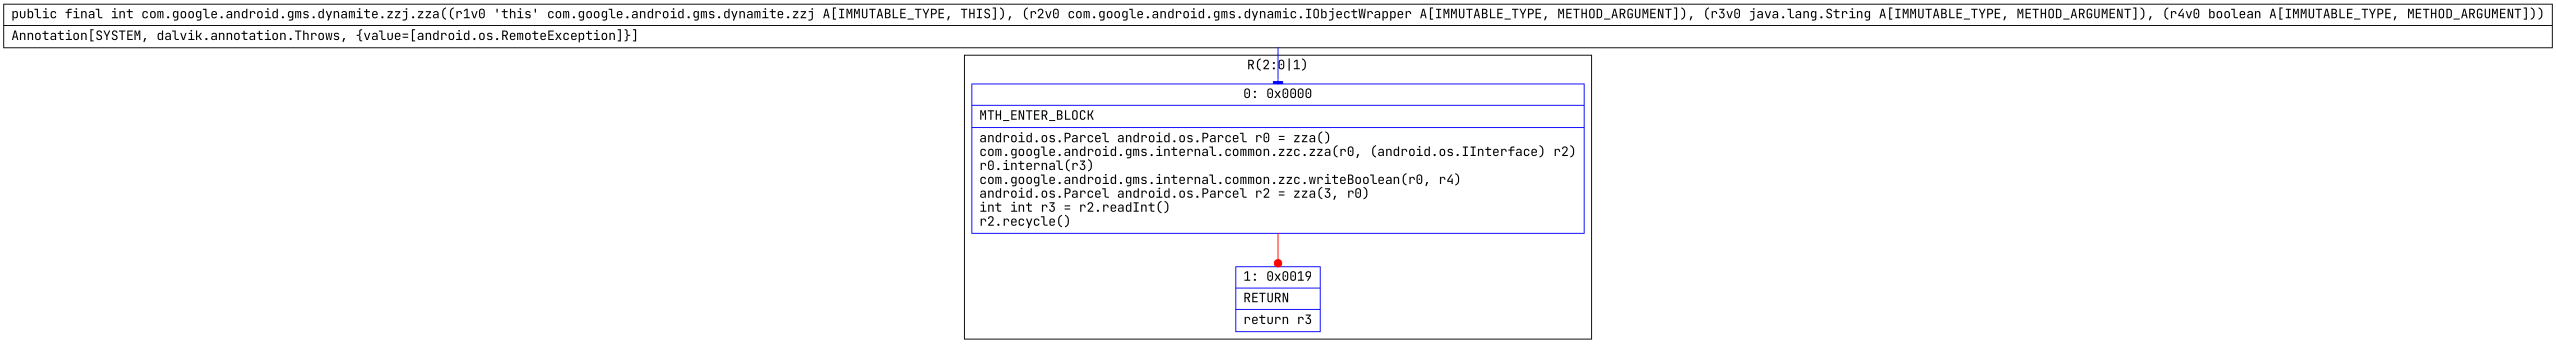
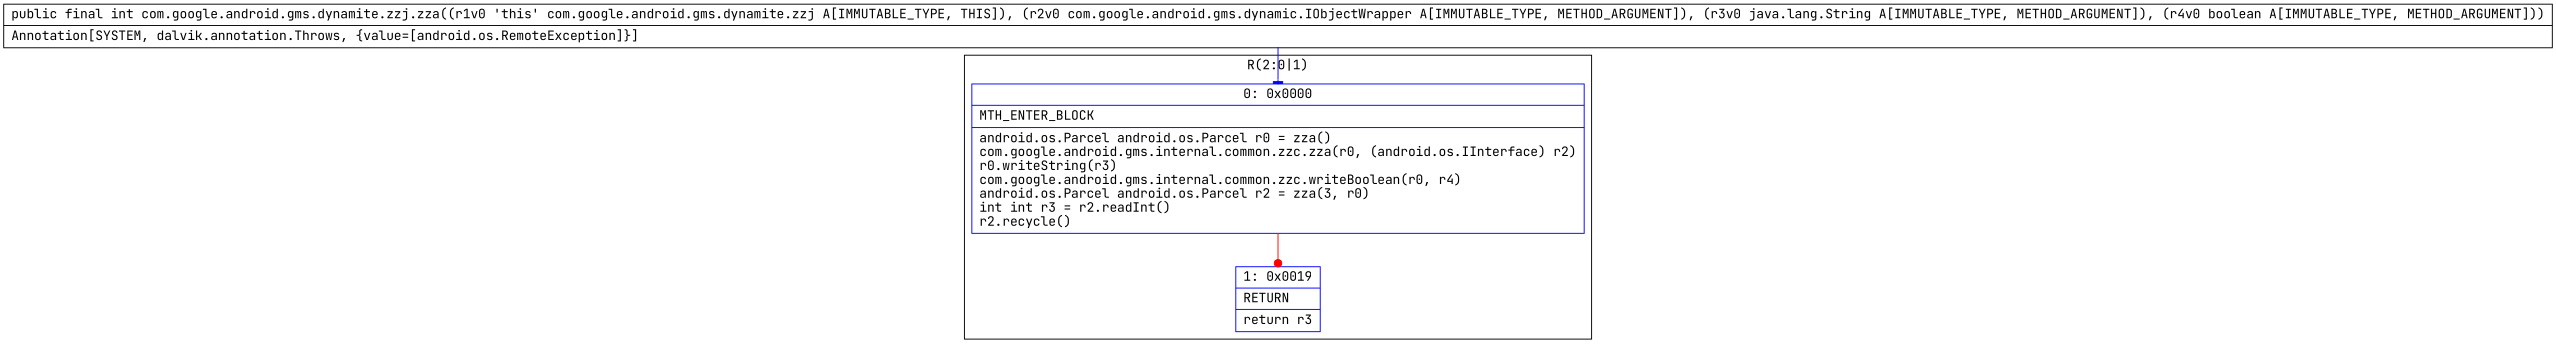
node "0: 0x0000": text "r0.internal(r3)" -> "r0.writeString(r3)"
